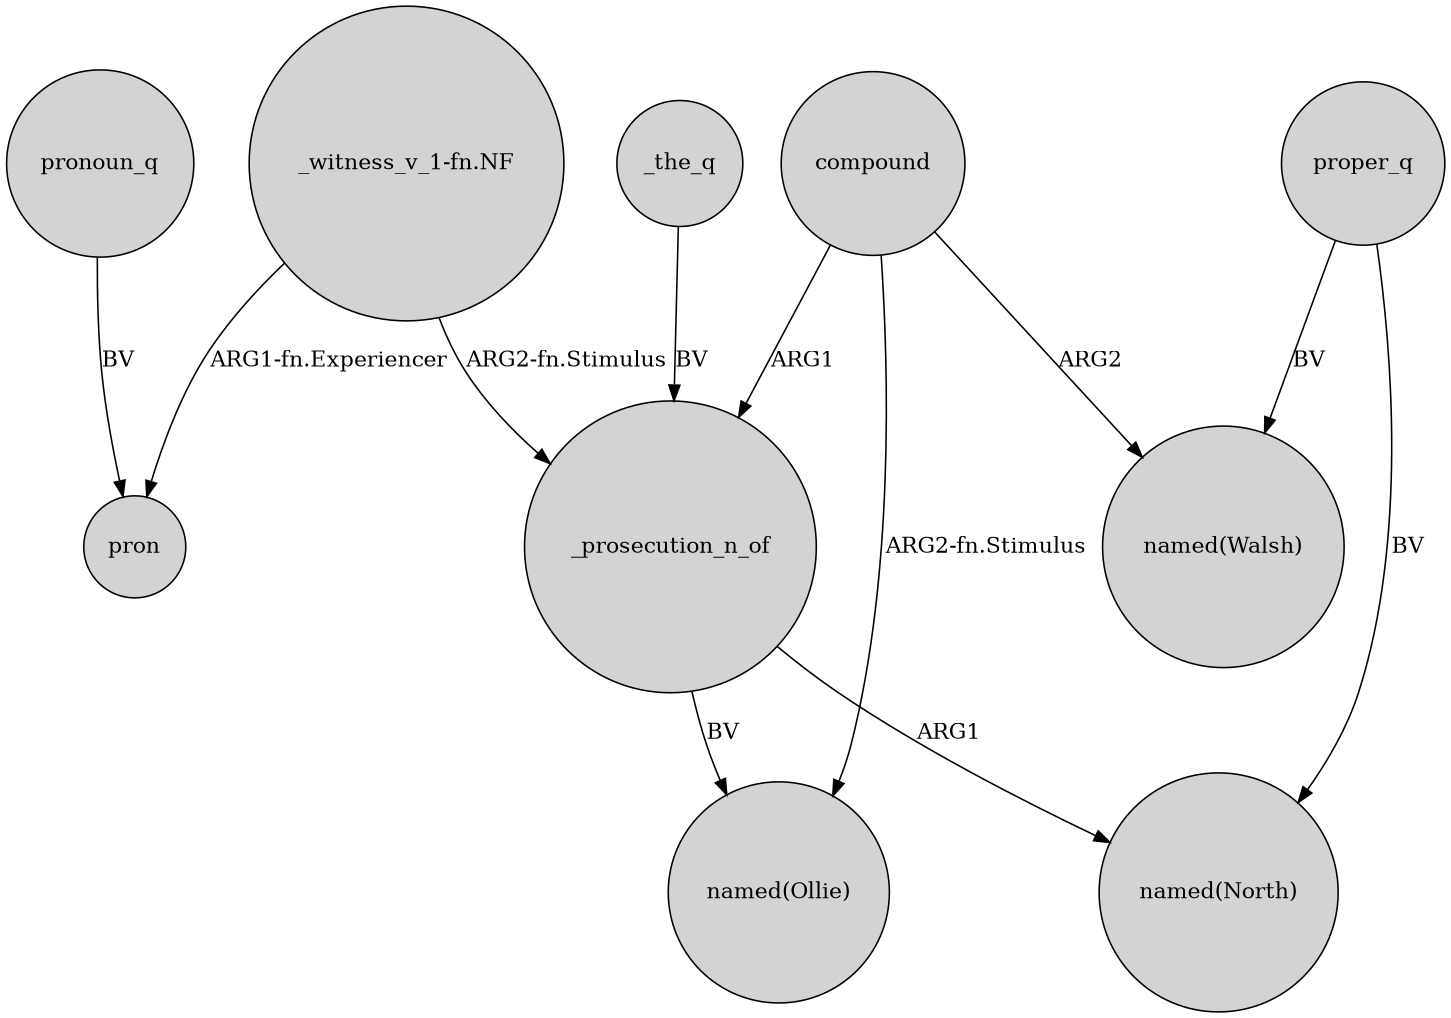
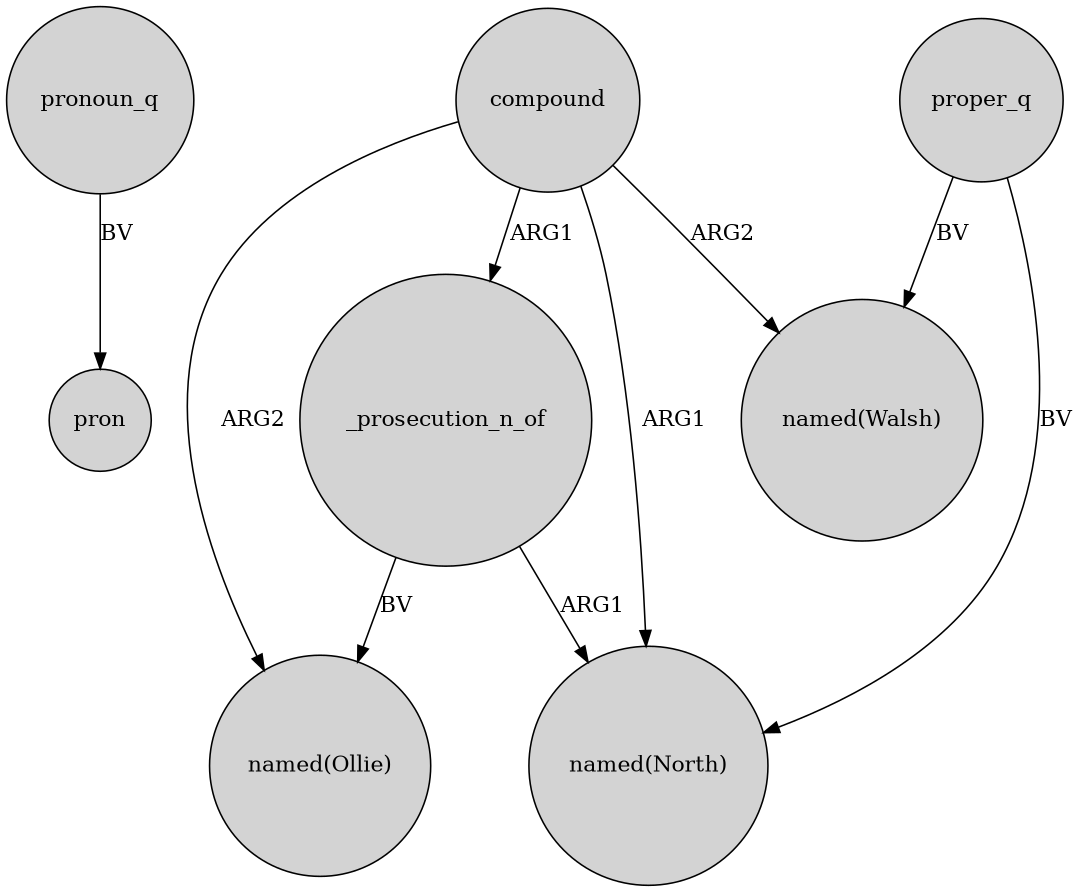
node "_witness_v_1-fn.NF": removed
node "_the_q": removed
edge "compound" -> "named(North)": added, label "ARG1"
edge "compound" -> "named(Ollie)": label "ARG2-fn.Stimulus" -> "ARG2"
